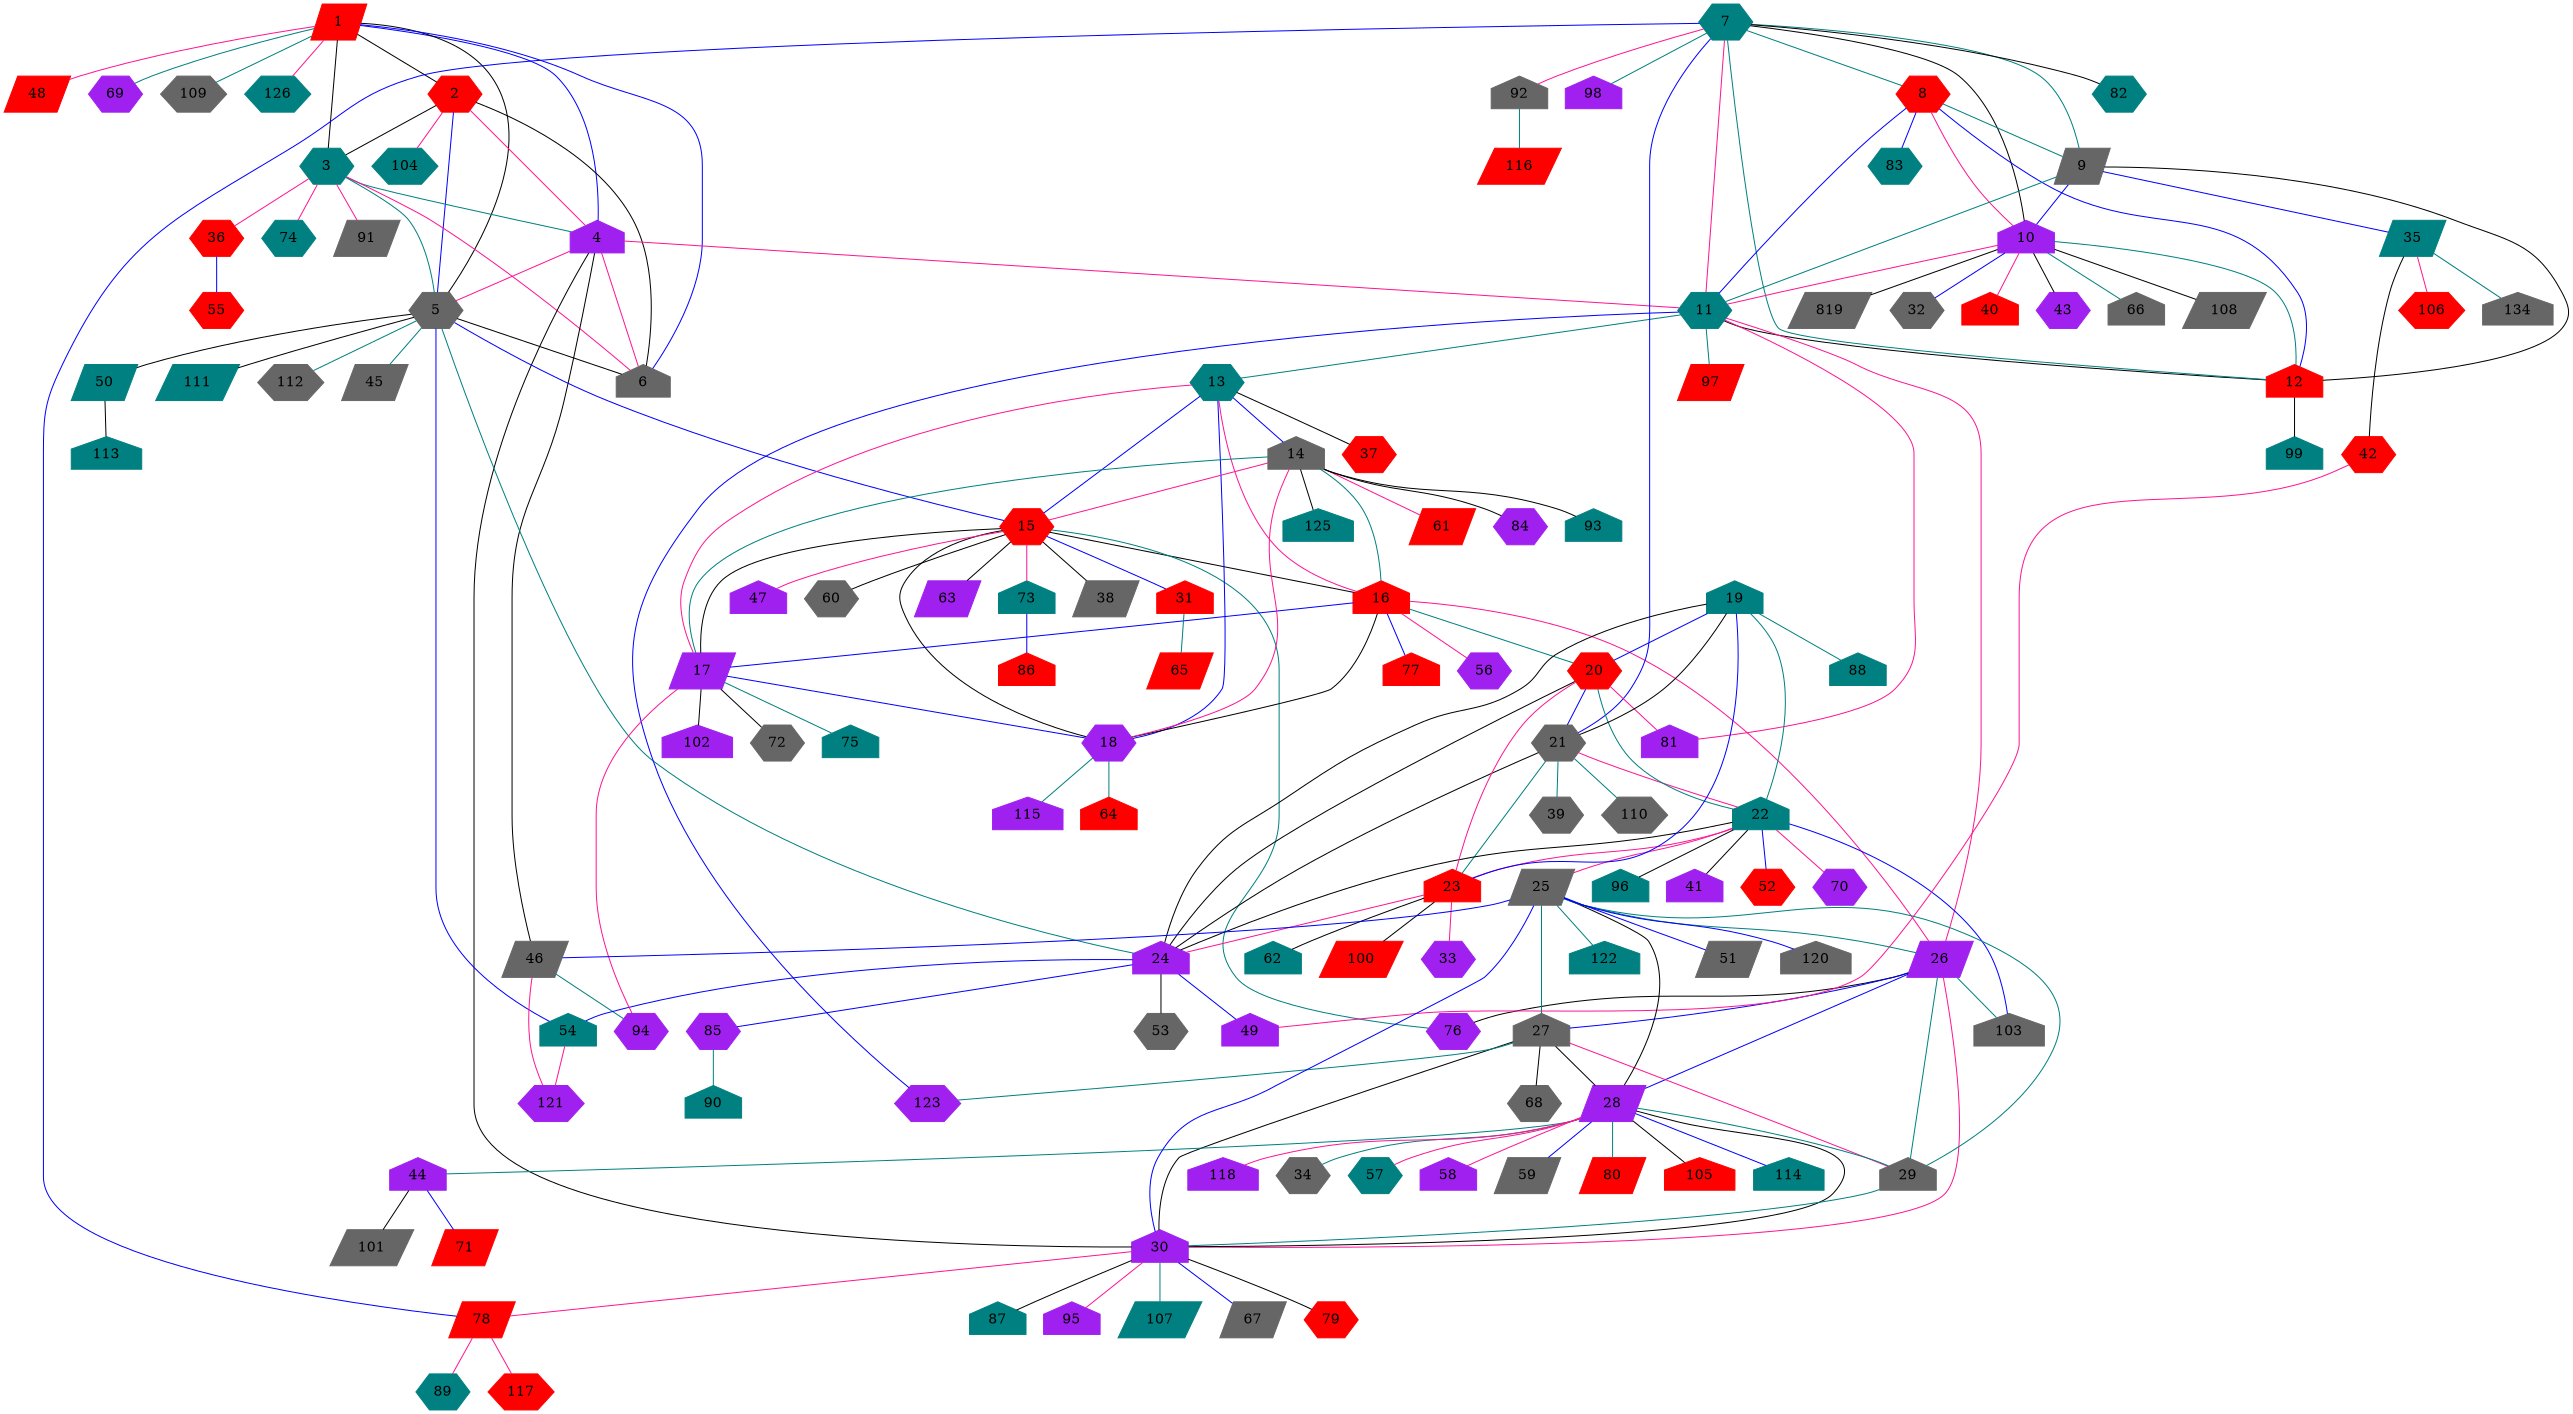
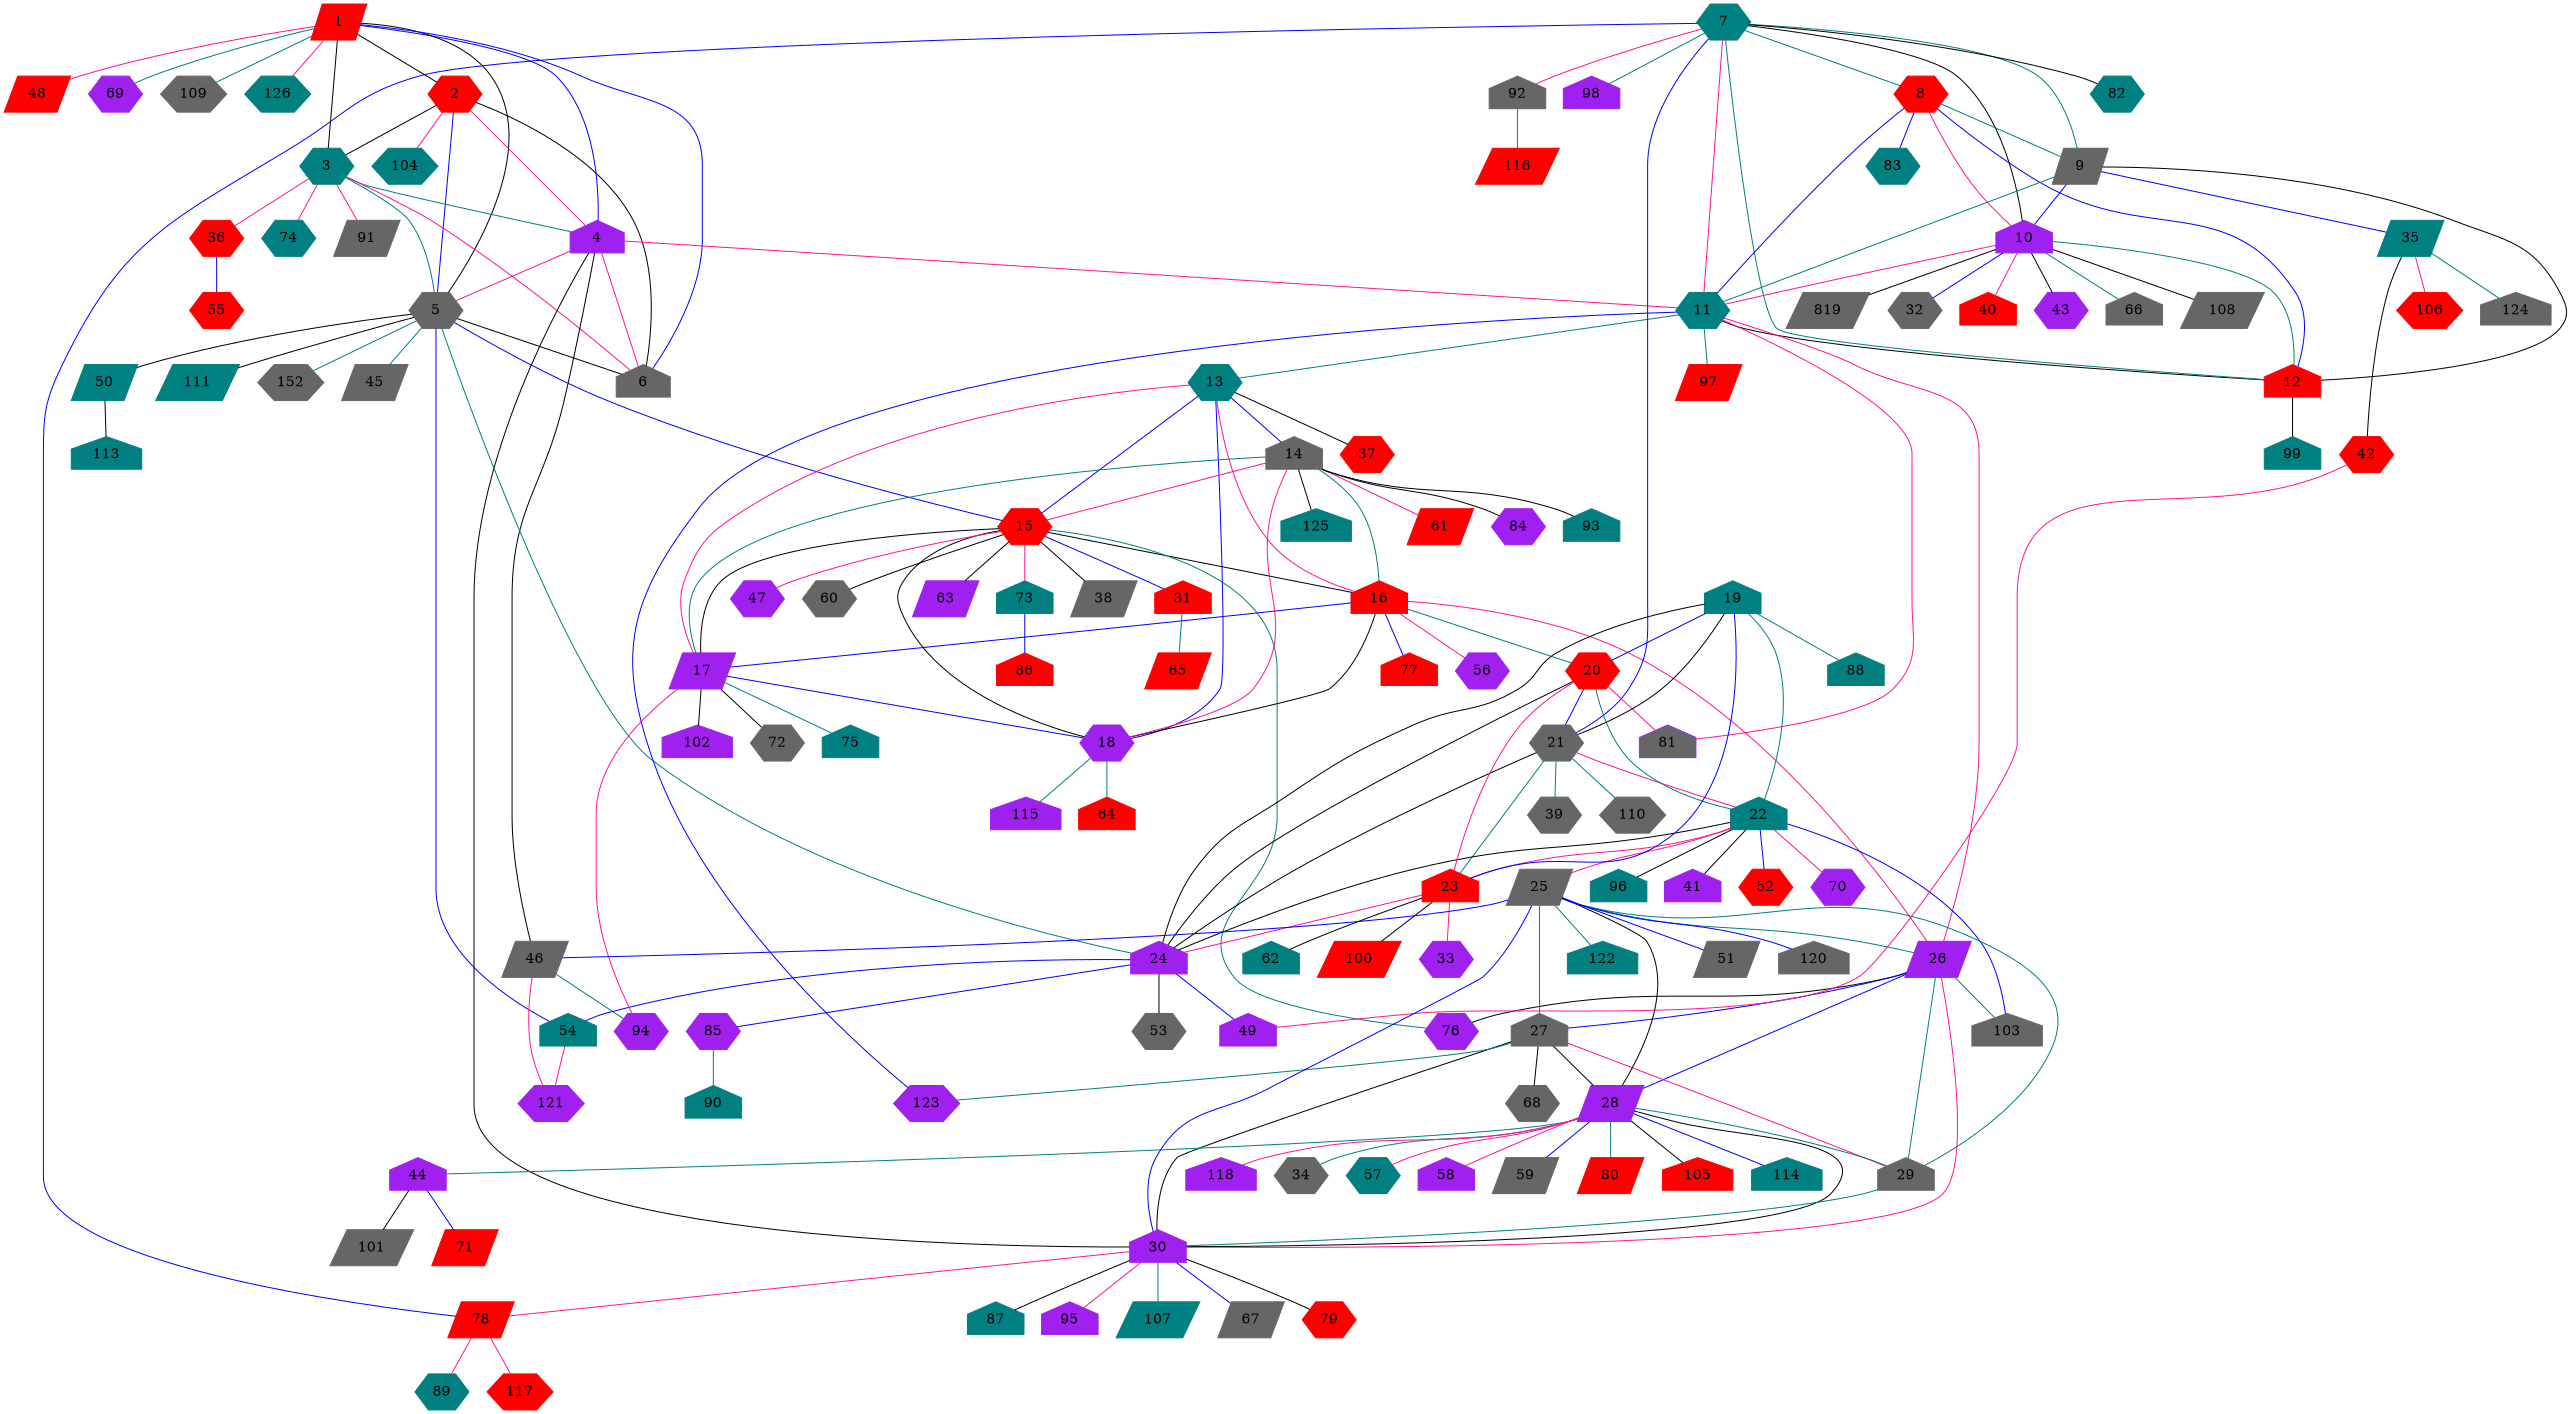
node "134": label "134" -> "124"
node "112": label "112" -> "152"
node "47": shape house -> hexagon
node "81": fillcolor purple -> gray40
